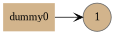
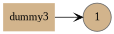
node "dummy0": label "dummy0" -> "dummy3"
